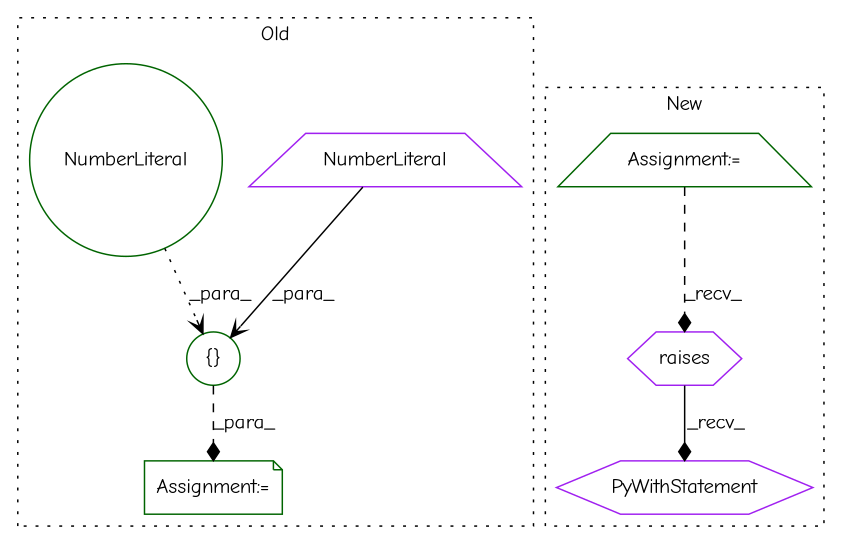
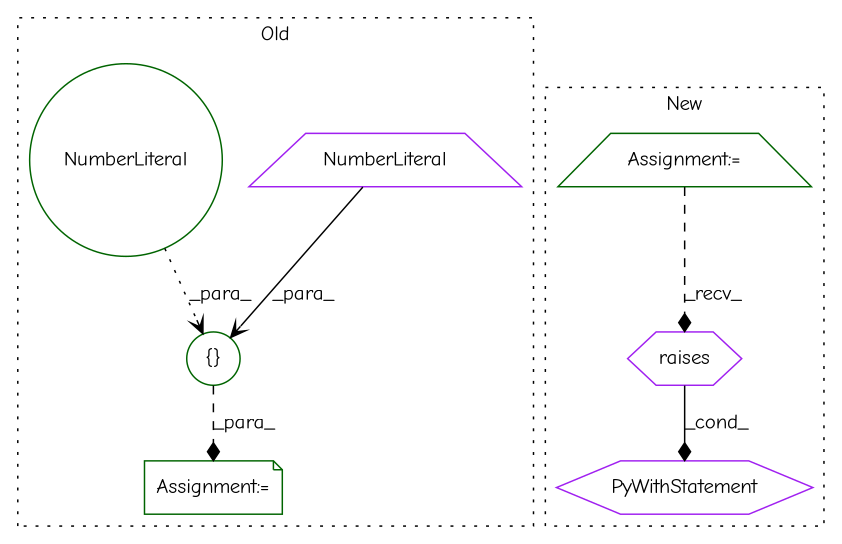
edge "raises" -> "PyWithStatement": label "_recv_" -> "_cond_"
